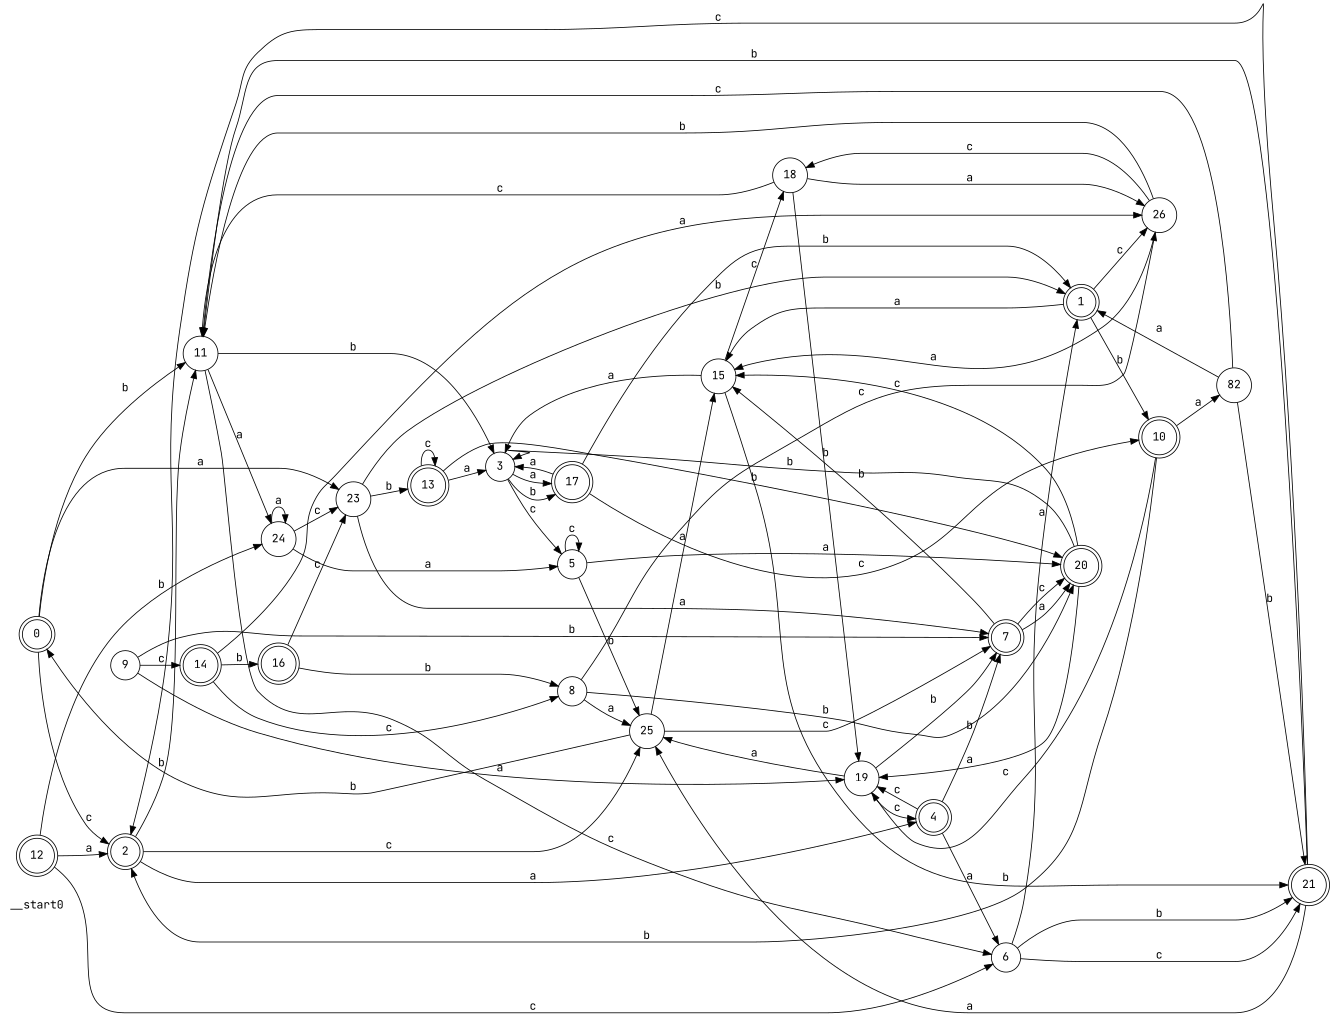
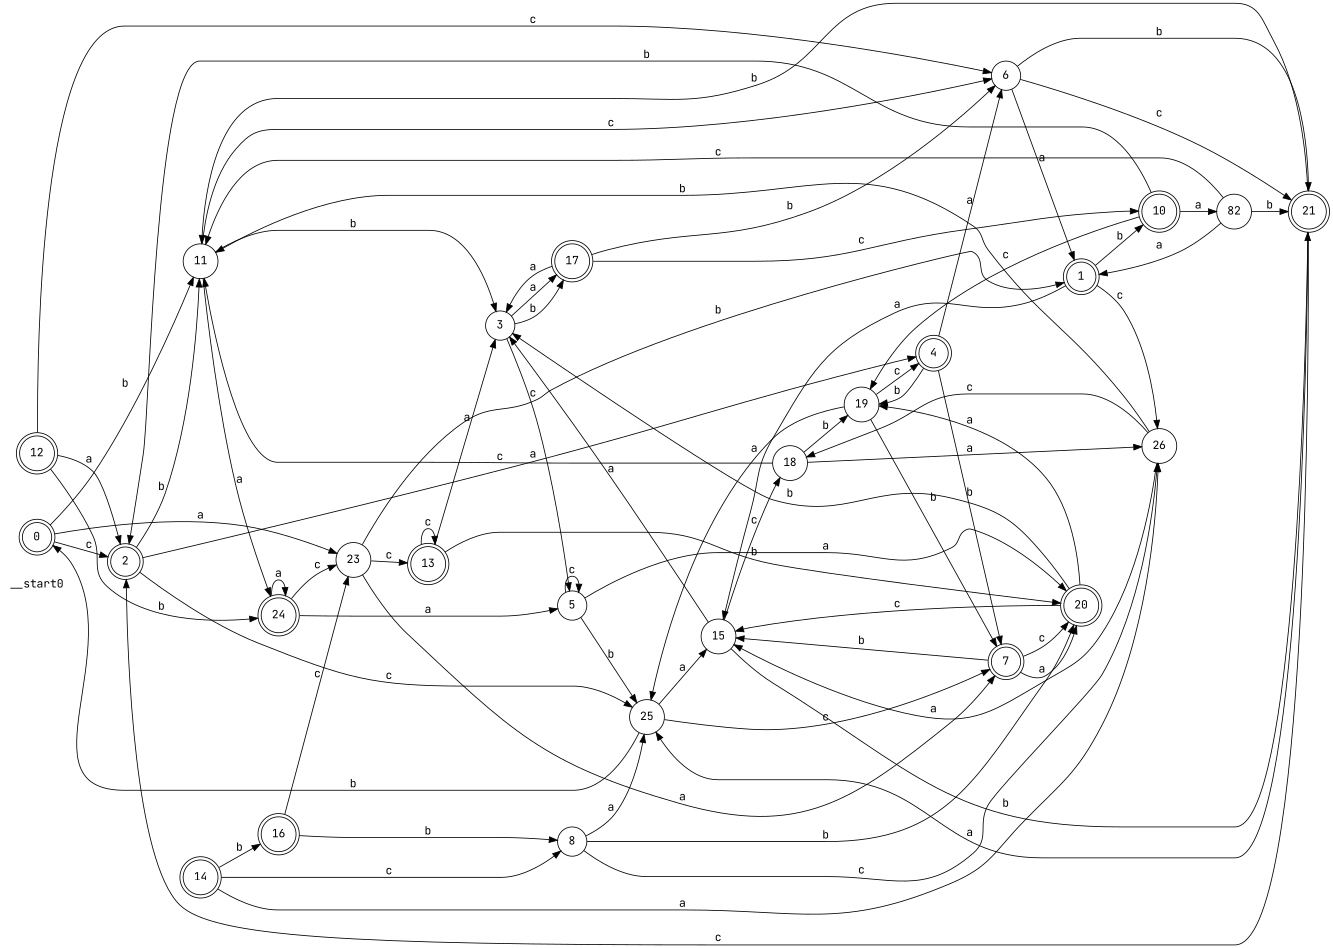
edge "17" -> "1": now "17" -> "6"
edge "23" -> "13": label "b" -> "c"
node "24": shape circle -> doublecircle
node "9": removed
edge "4" -> "19": label "c" -> "b"
